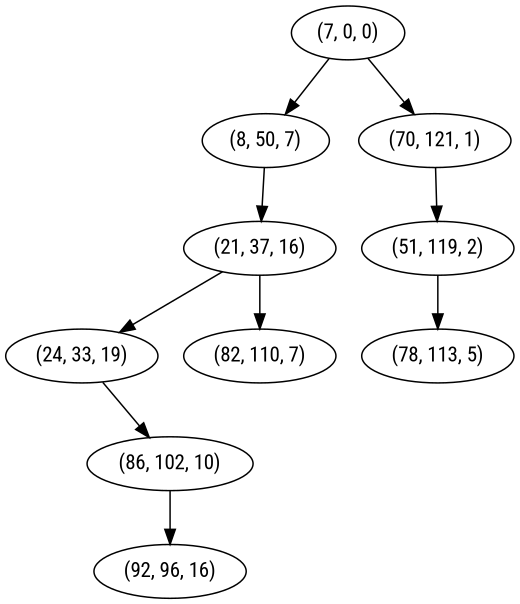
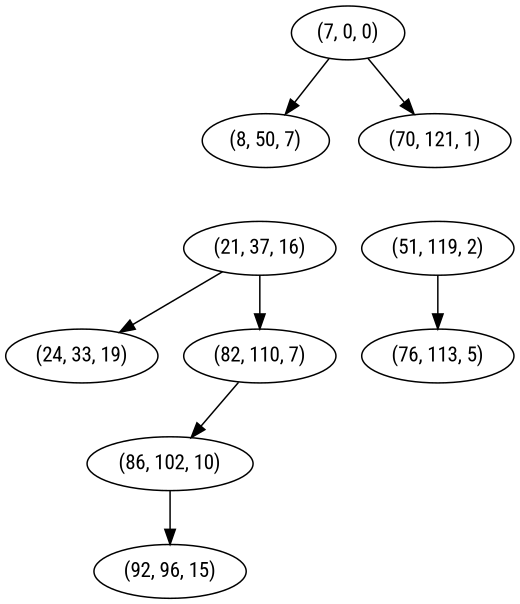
edge "(8, 50, 7)" -> "(21, 37, 16)": removed
edge "(70, 121, 1)" -> "(51, 119, 2)": removed
node "(78, 113, 5)": label "(78, 113, 5)" -> "(76, 113, 5)"
edge "(24, 33, 19)" -> "(86, 102, 10)": now "(82, 110, 7)" -> "(86, 102, 10)"
node "(92, 96, 16)": label "(92, 96, 16)" -> "(92, 96, 15)"
